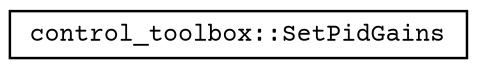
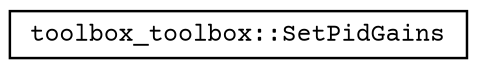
node "control_toolbox::SetPidGains": label "control_toolbox::SetPidGains" -> "toolbox_toolbox::SetPidGains"
